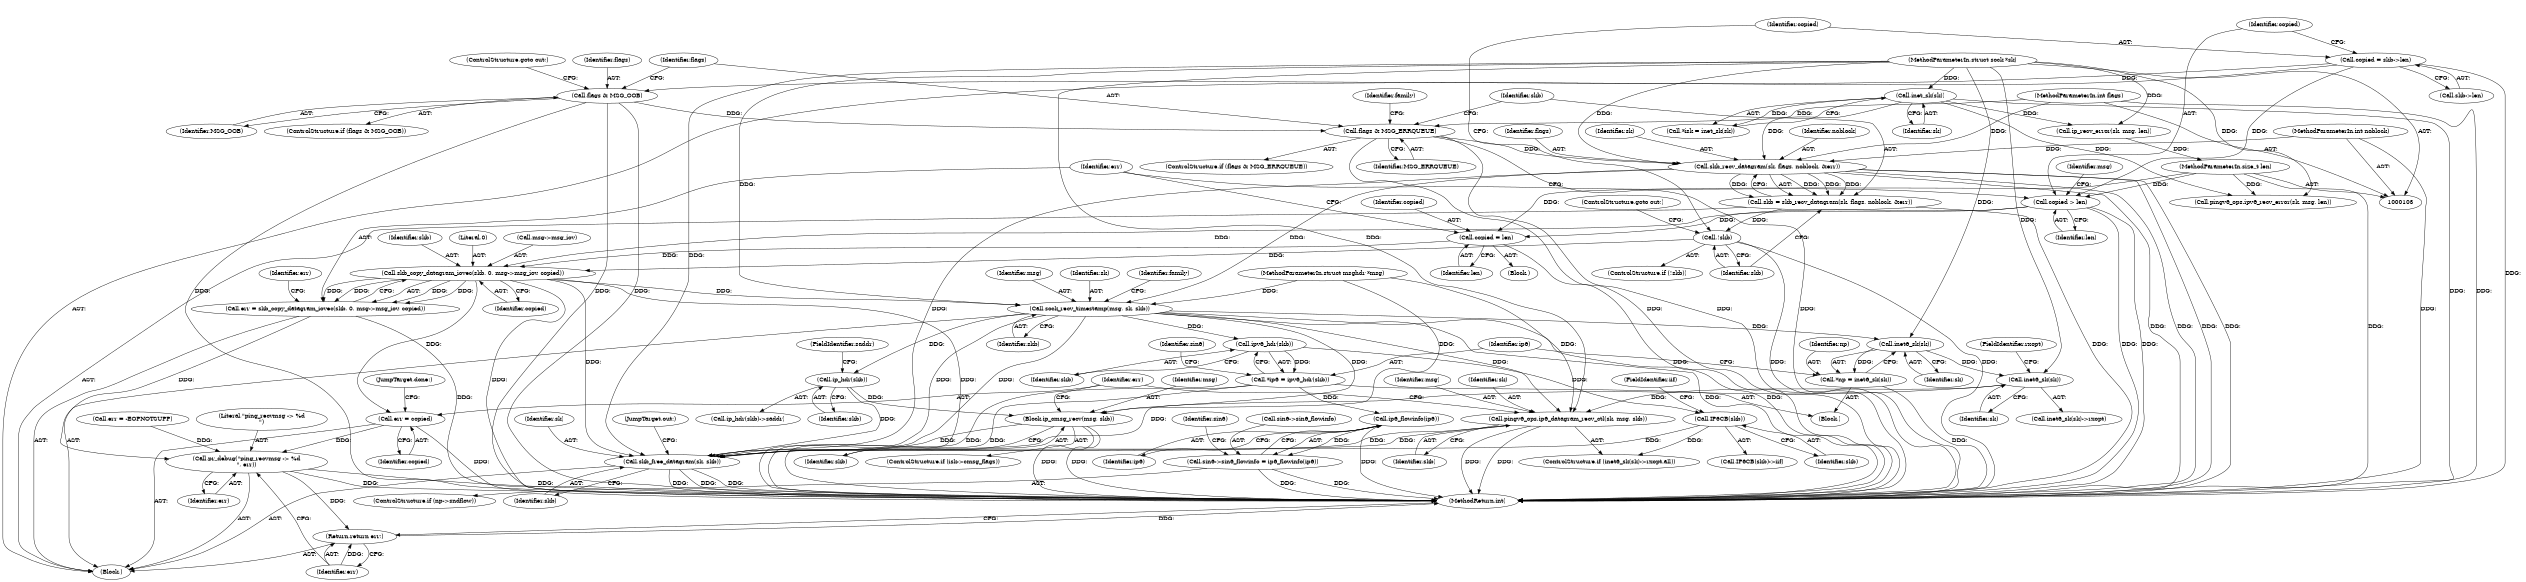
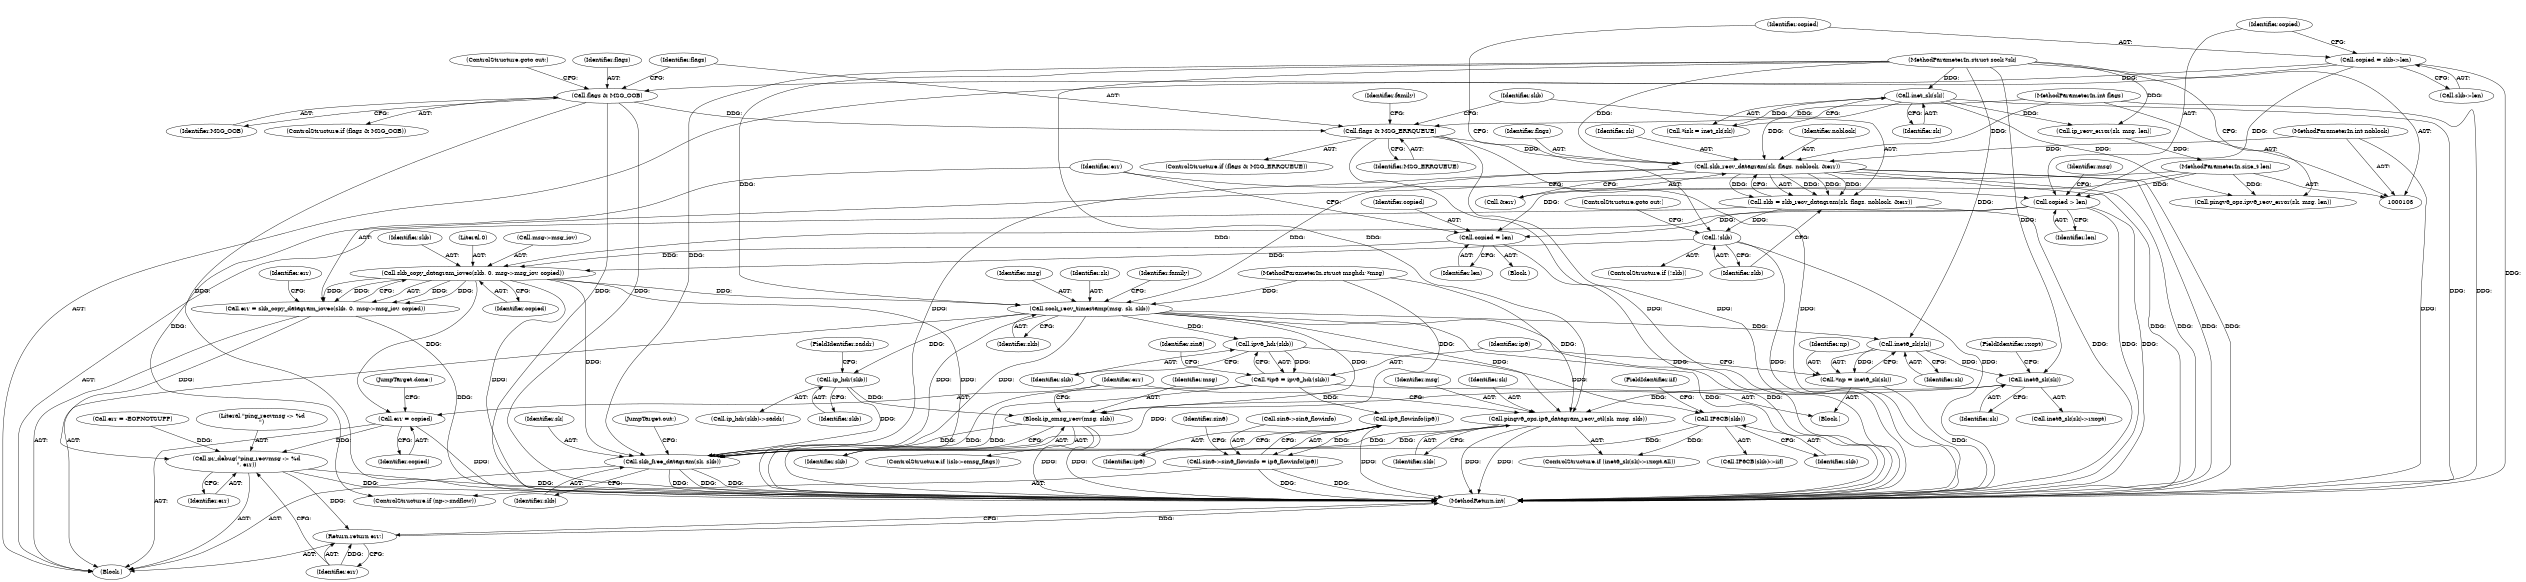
edge "(MethodParameterIn,struct sock *sk)" -> "(Call,pingv6_ops.ipv6_recv_error(sk, msg, len))": label "DDG: " -> "CFG: "
node "(Call,&err)": added
edge "(MethodParameterIn,size_t len)" -> "(MethodReturn,int)": now "(MethodParameterIn,size_t len)" -> "(ControlStructure,if (np->sndflow))"
